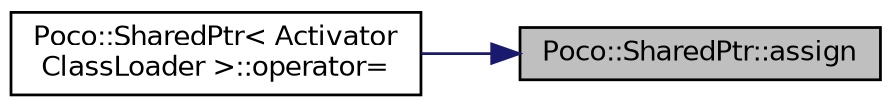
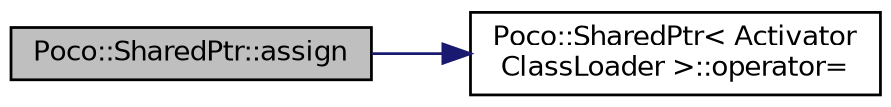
edge "Poco::SharedPtr< Activator ClassLoader >::operator=" -> "Poco::SharedPtr::assign": reversed
